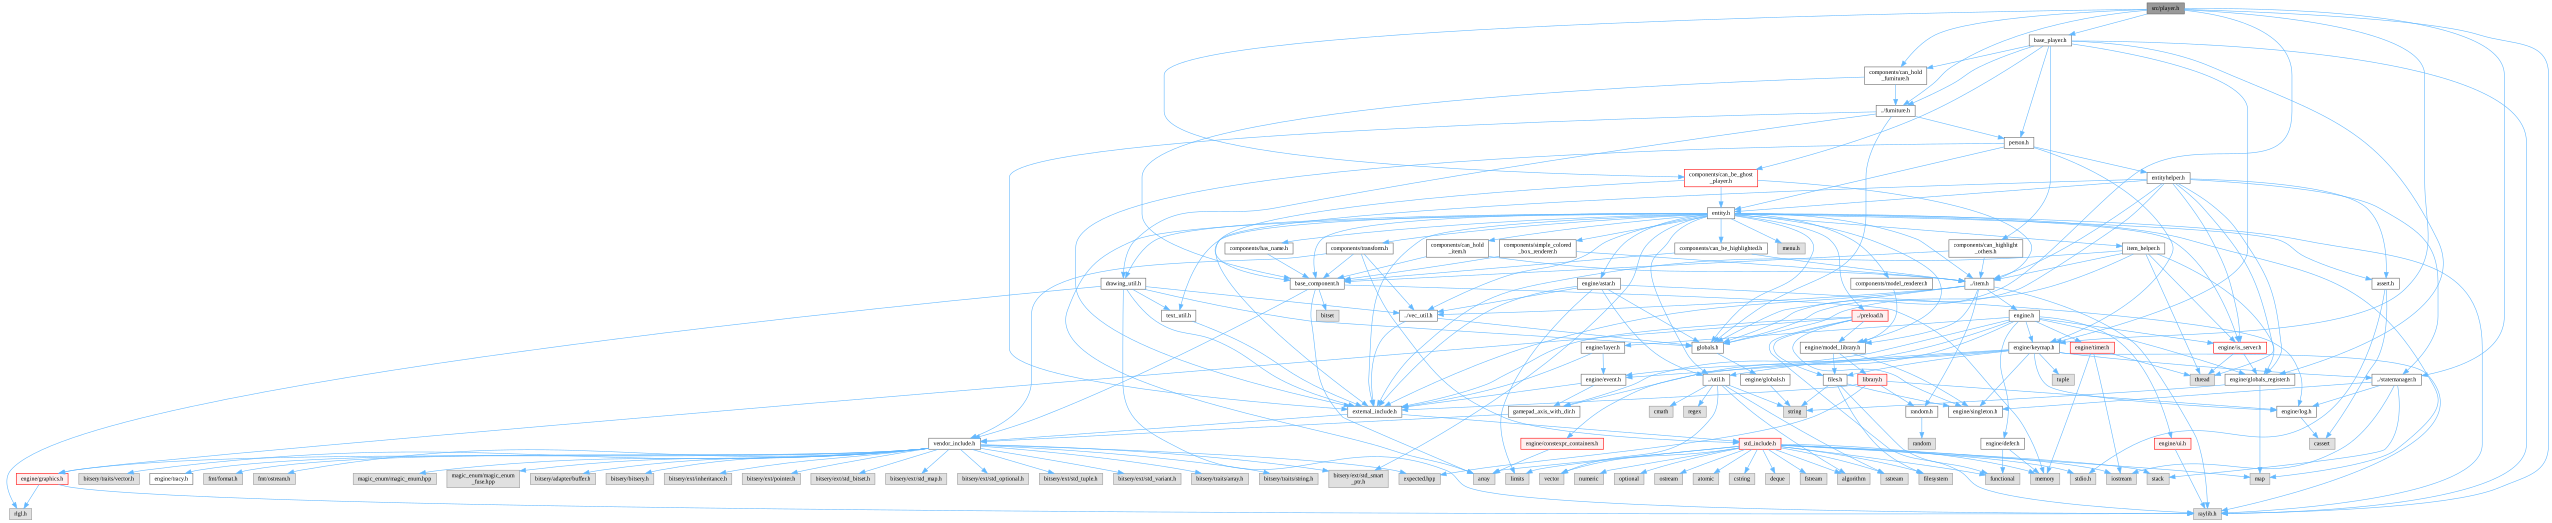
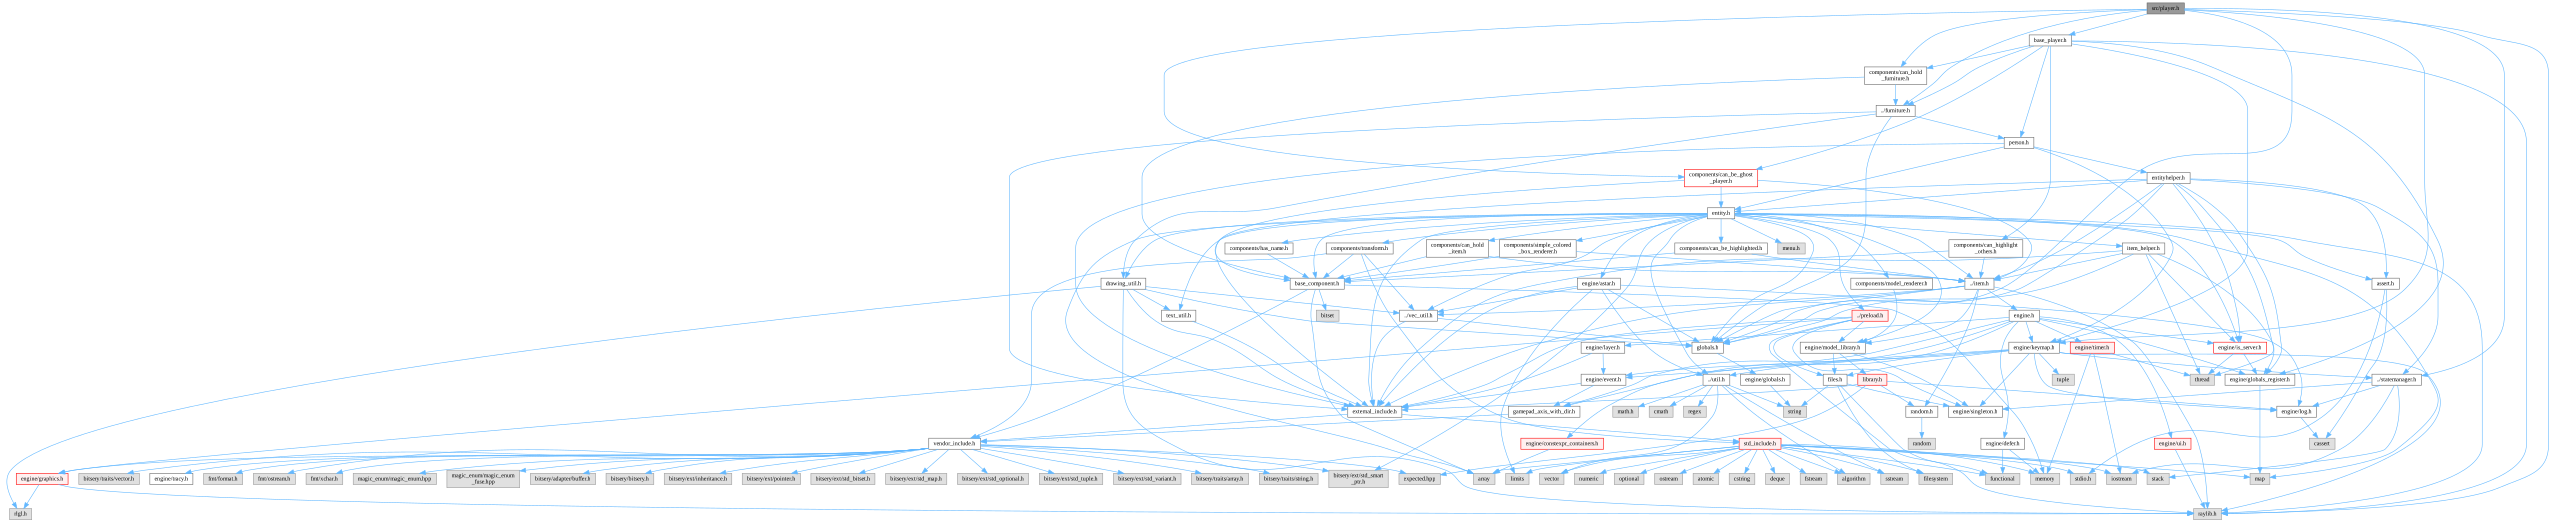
edge "engine/globals_register.h" -> "string": removed
node "math.h": added
node "fmt/xchar.h": added
